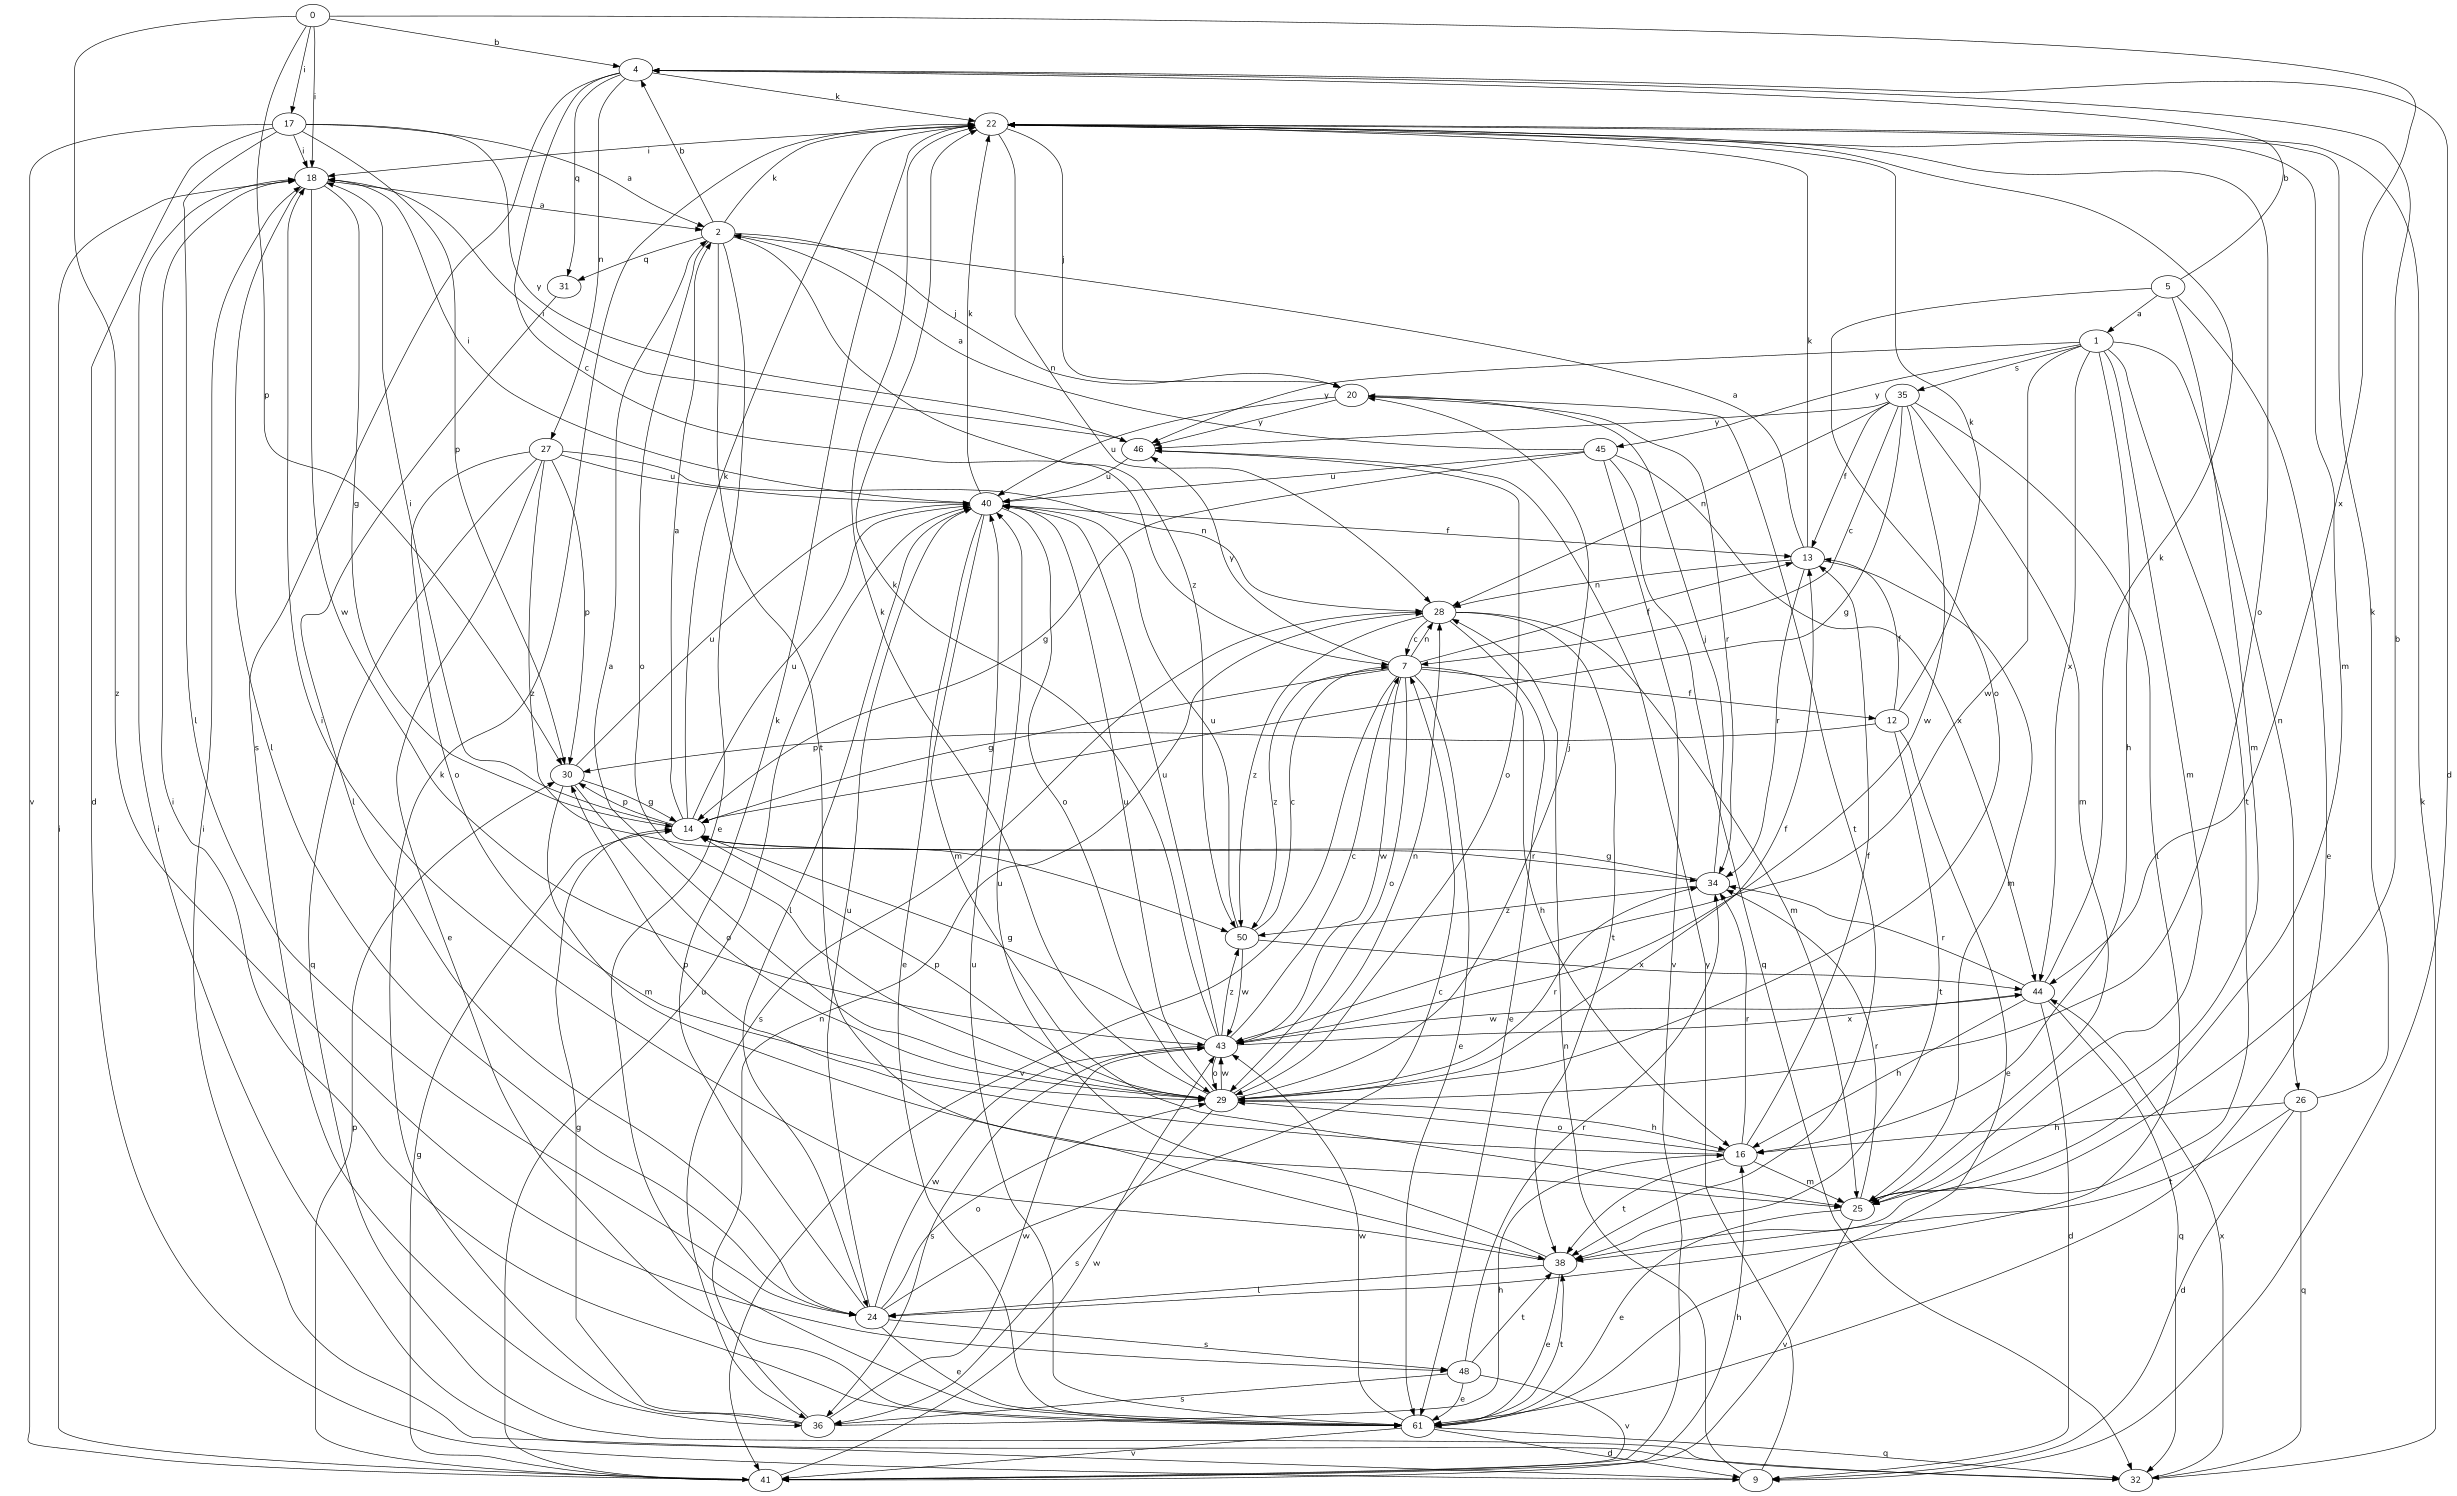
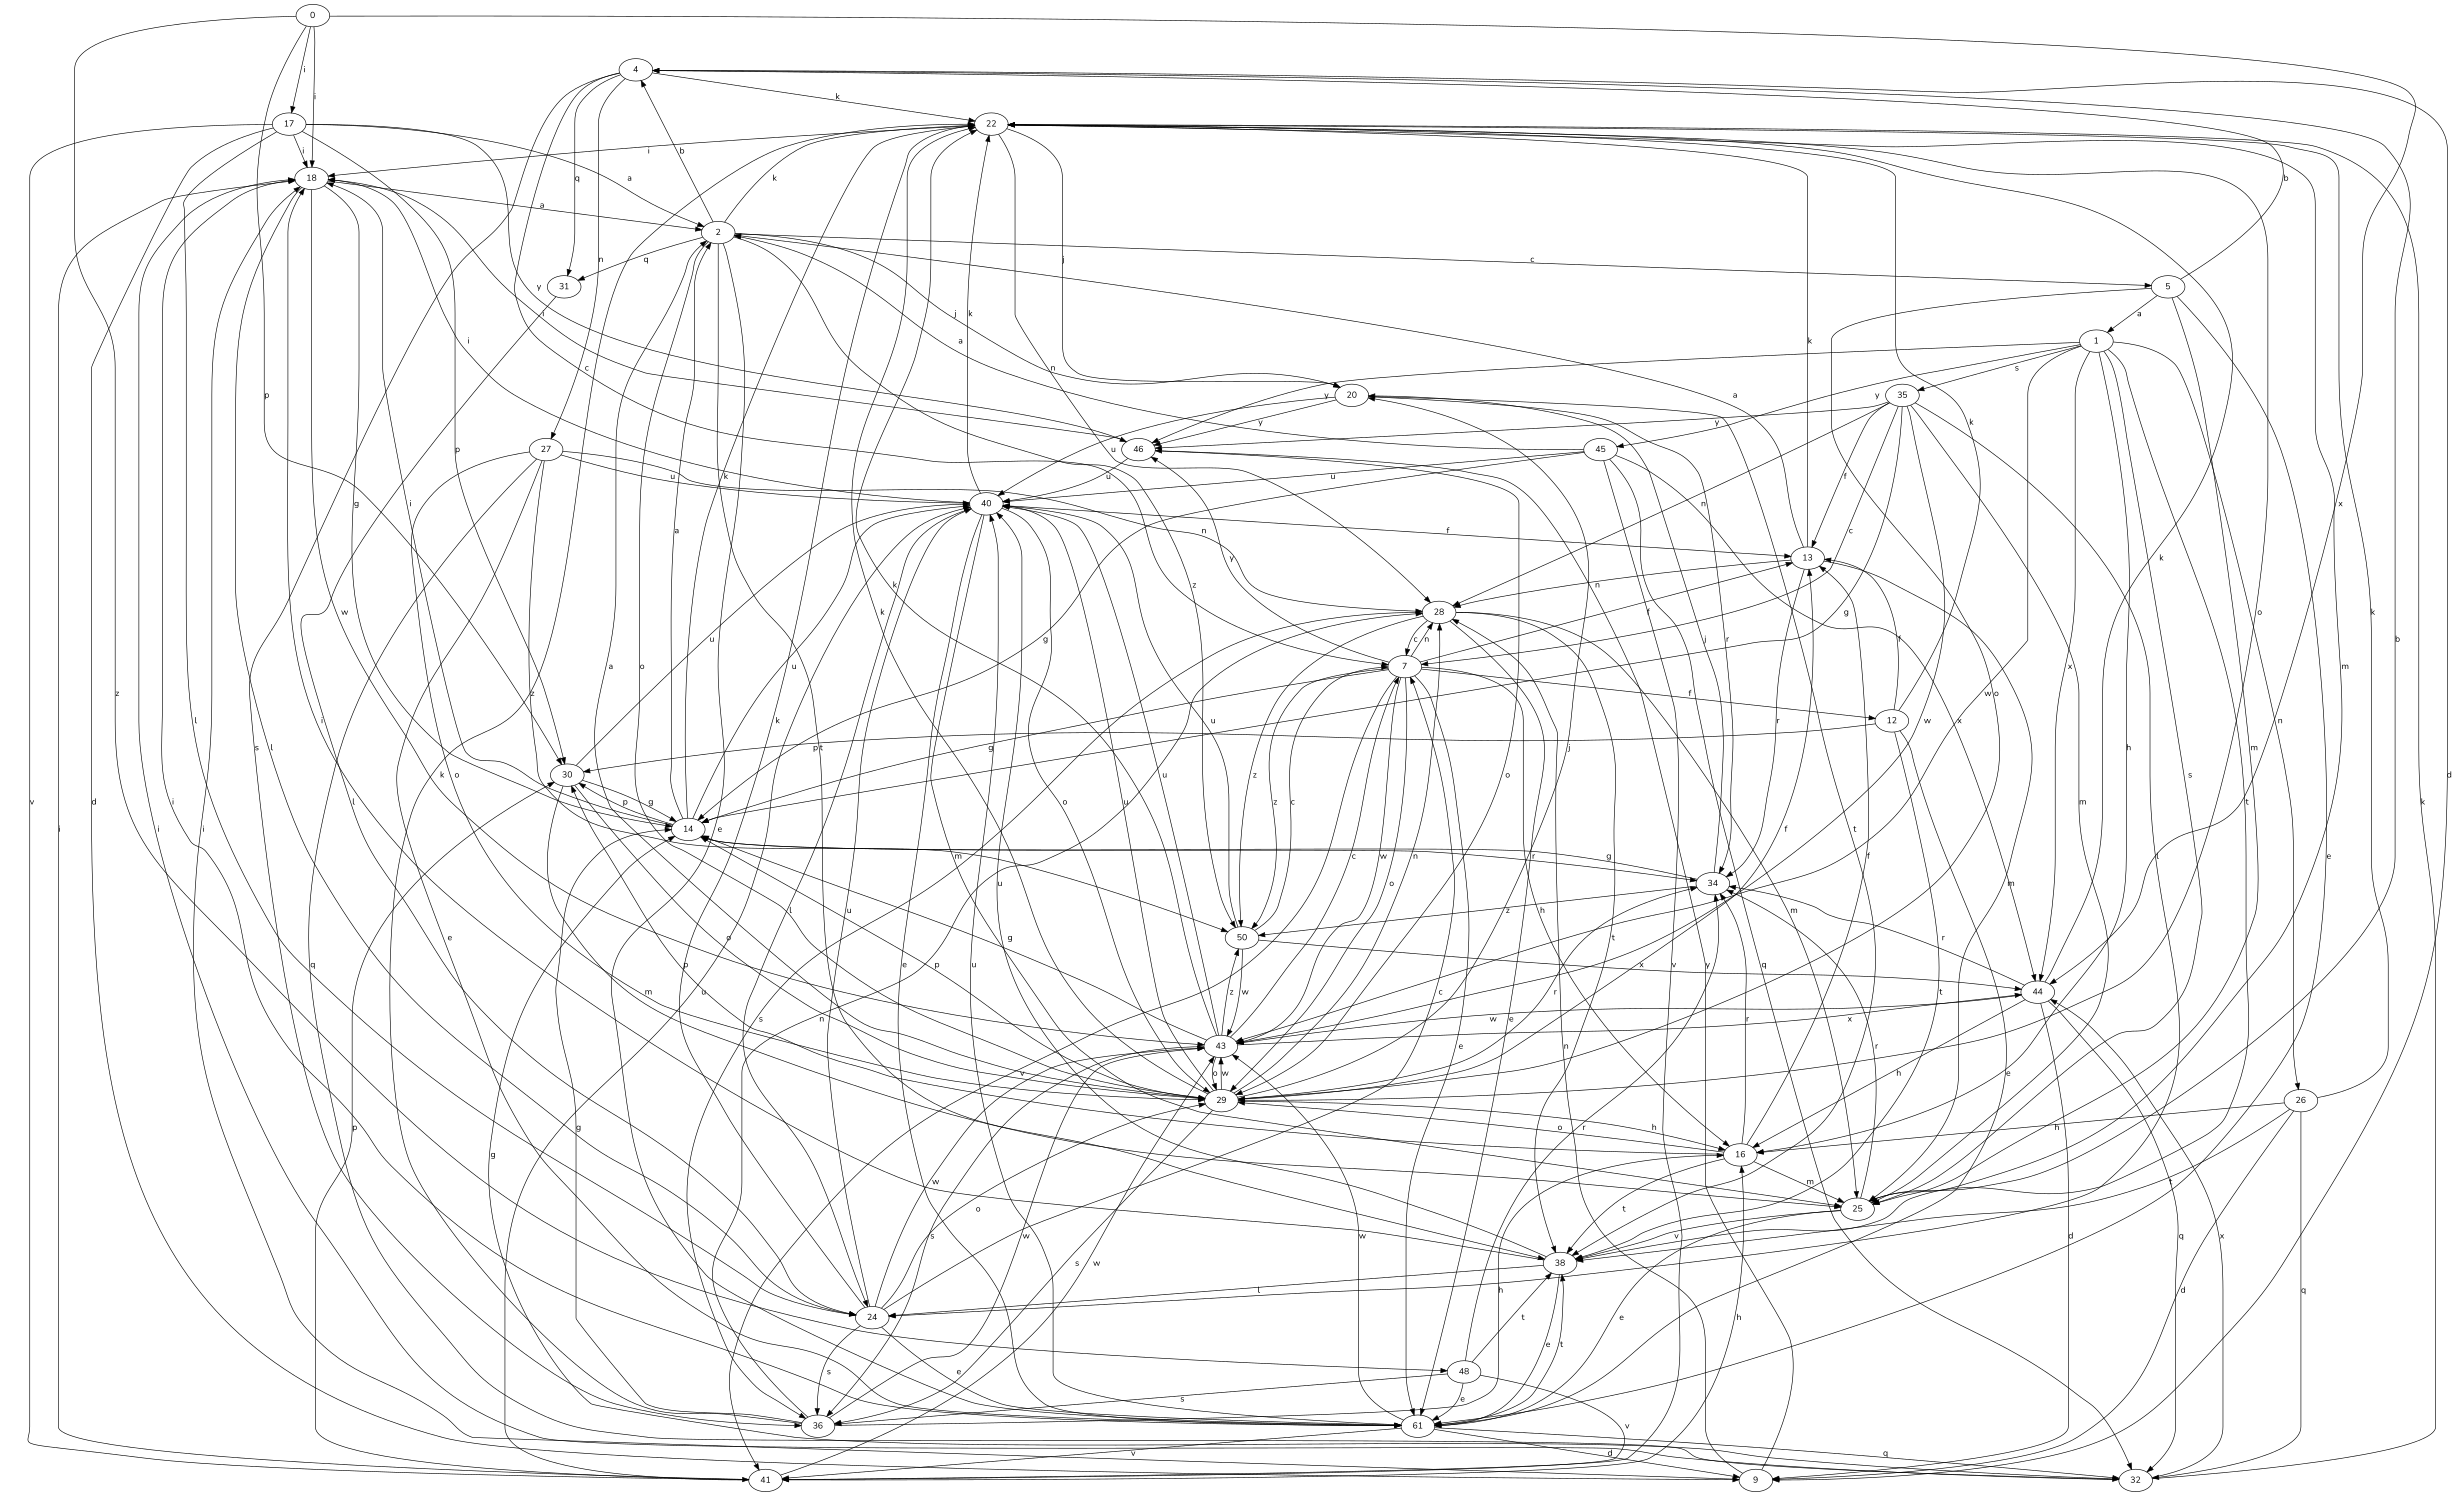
edge "0" -> "4": removed, label "b"
edge "2" -> "5": added, label "c"
edge "27" -> "30": removed, label "p"
edge "1" -> "25": label "m" -> "s"
edge "41" -> "14": now "32" -> "14"
edge "24" -> "48": now "24" -> "36"
edge "25" -> "41": now "25" -> "38"
